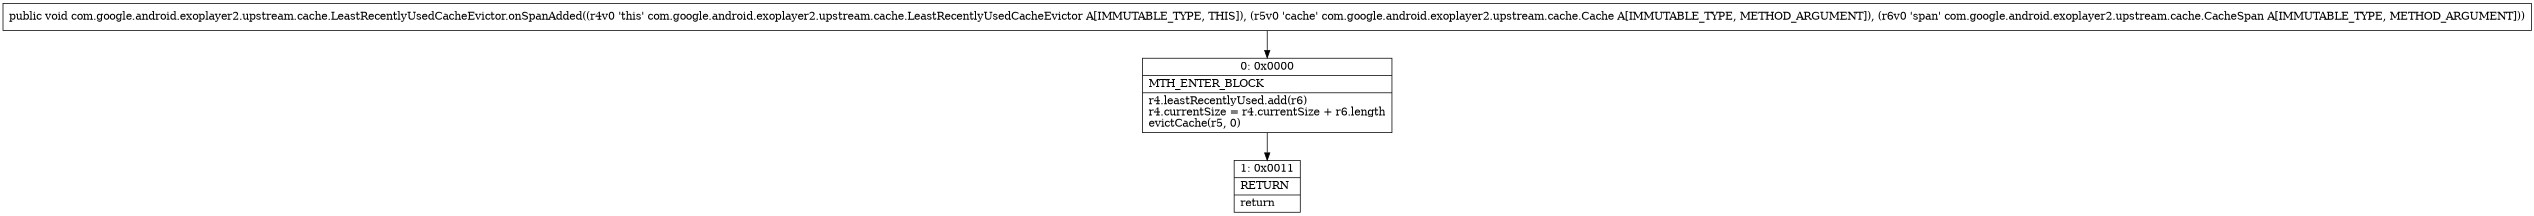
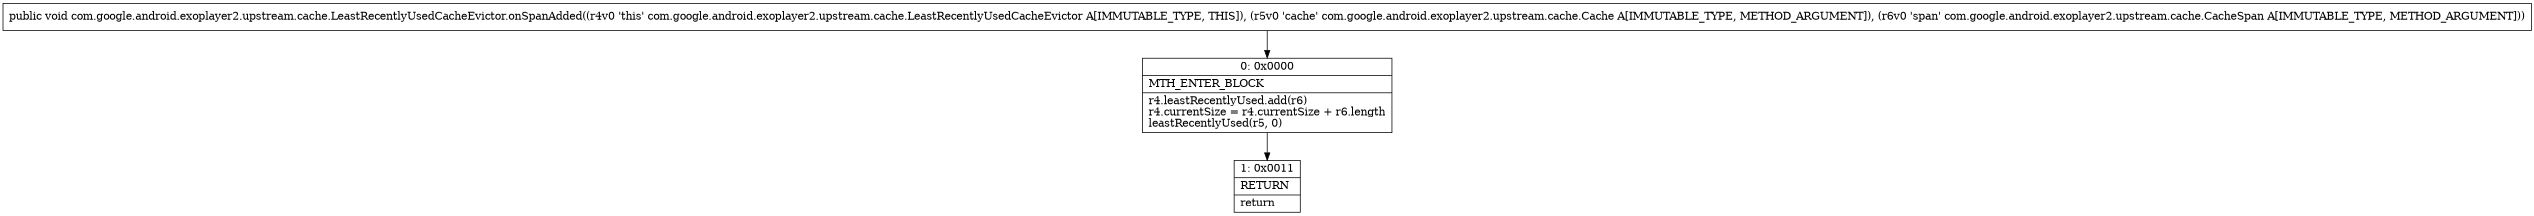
node "0: 0x0000": text "evictCache(r5, 0)" -> "leastRecentlyUsed(r5, 0)"
